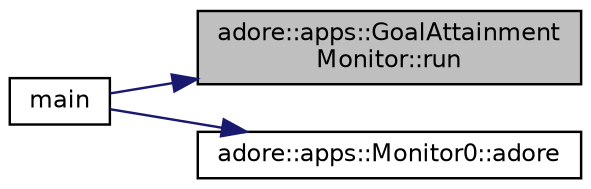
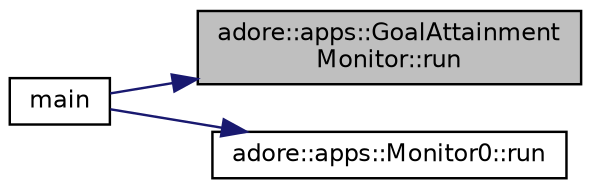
node "adore::apps::Monitor0::adore": label "adore::apps::Monitor0::adore" -> "adore::apps::Monitor0::run"
